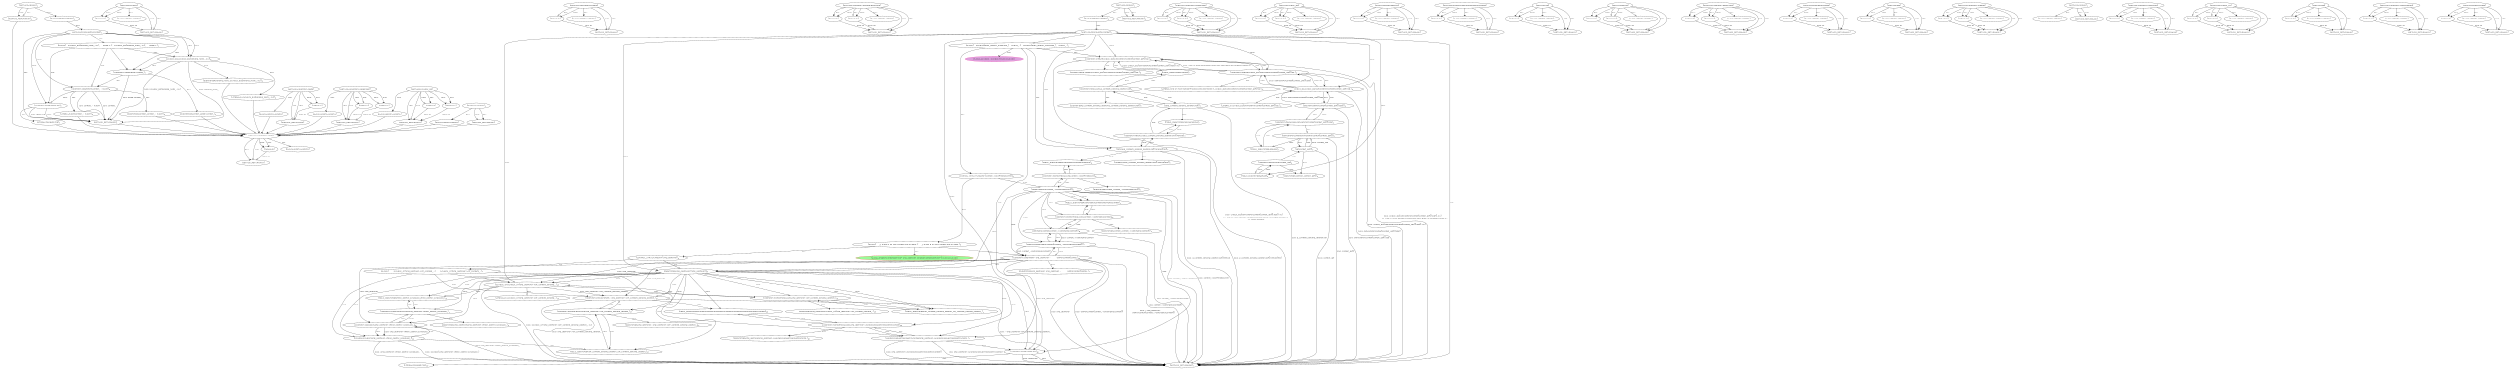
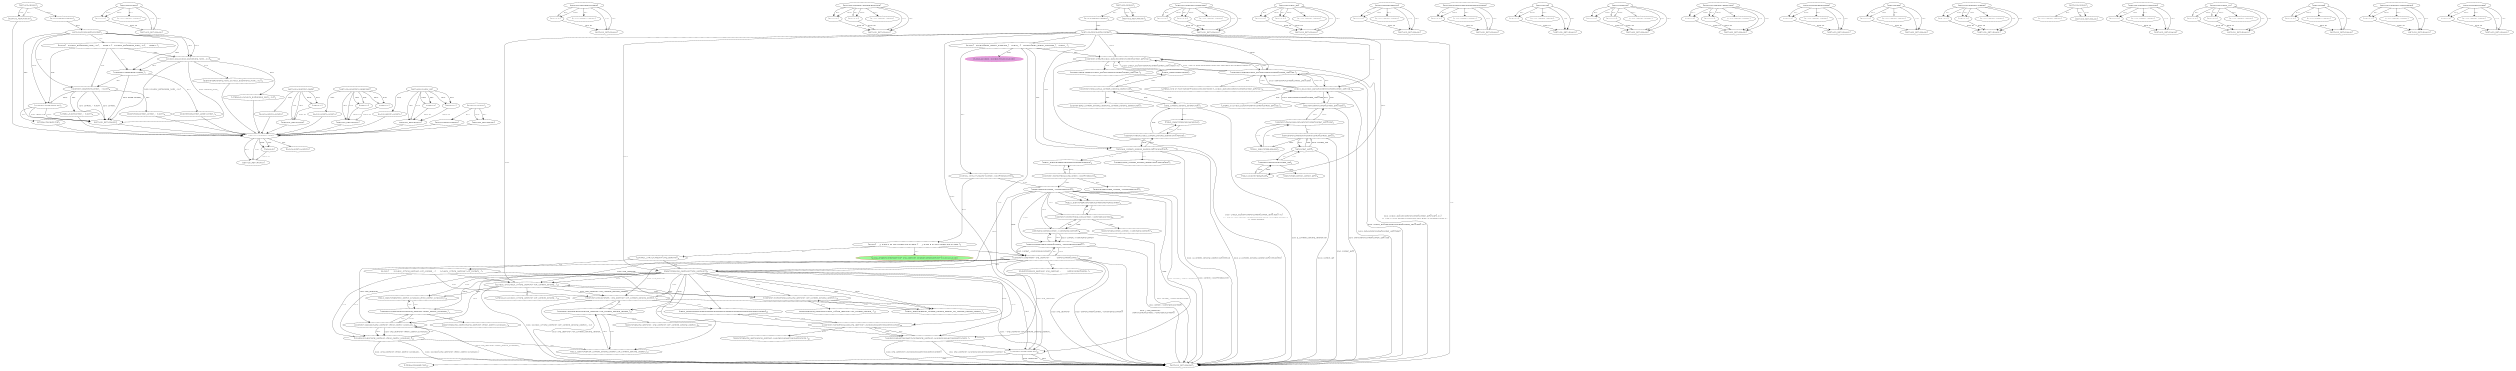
edge "(get,context_.get())" -> "(IDENTIFIER,context_,context_.get())": now "(get,context_.get())" -> "(<operator>.fieldAccess,context_.get)"
edge "(IsOffTheRecord,context_->IsOffTheRecord())" -> "(<operator>.indirectFieldAccess,context_->IsOffTheRecord)": removed, label "AST:"
